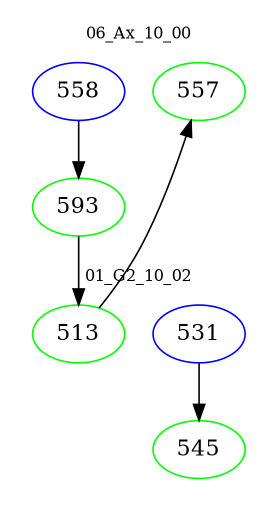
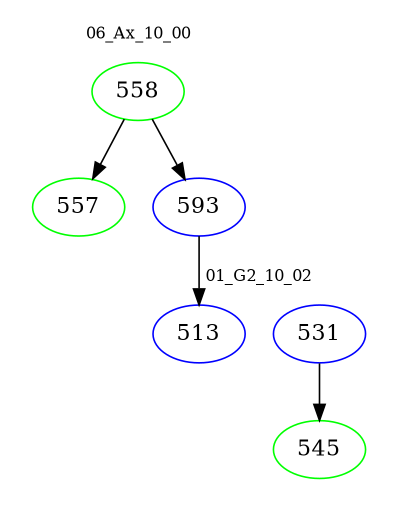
node "558": color blue -> green
node "593": color green -> blue
edge "513" -> "557": now "558" -> "557"
node "513": color green -> blue
